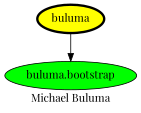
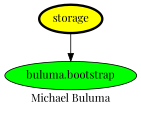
node "buluma": label "buluma" -> "storage"
